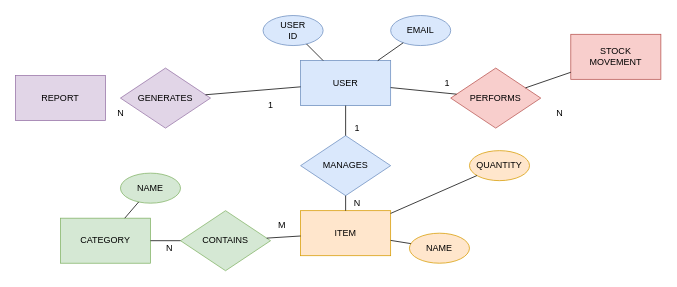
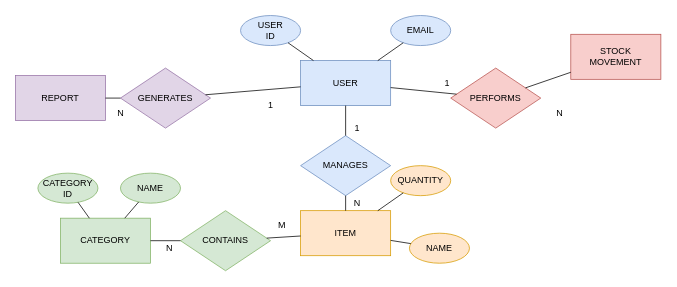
node "USER ID": moved (293, 30) -> (270, 30)
edge "REPORT" -- "GENERATES": added
node "QUANTITY": moved (499, 165) -> (420, 180)
node "CATEGORY ID": added
edge "CATEGORY ID" -- "CATEGORY": added
